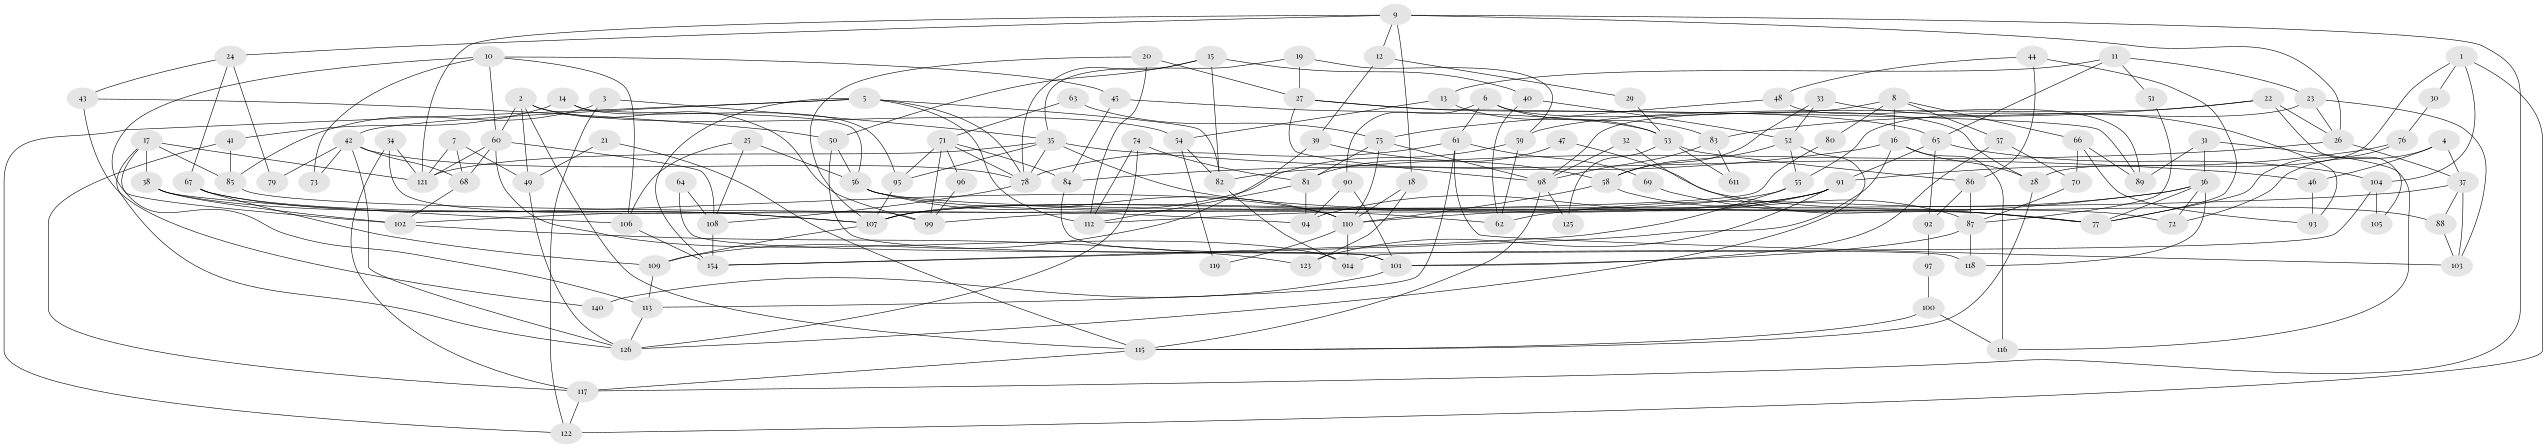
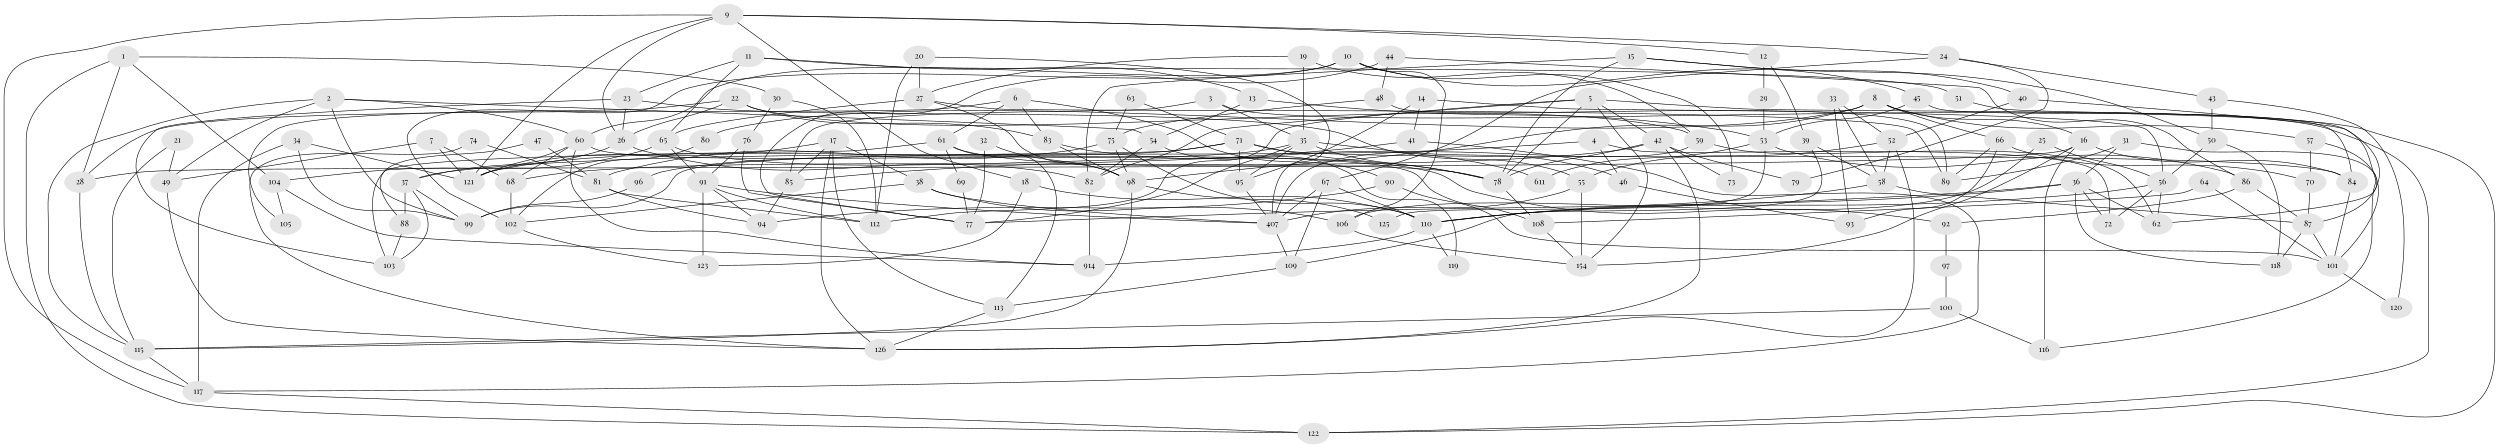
edge "25" -- "108": removed
edge "74" -- "112": now "30" -- "112"
node "107": label "107" -> "407"
node "140": label "140" -> "120"
